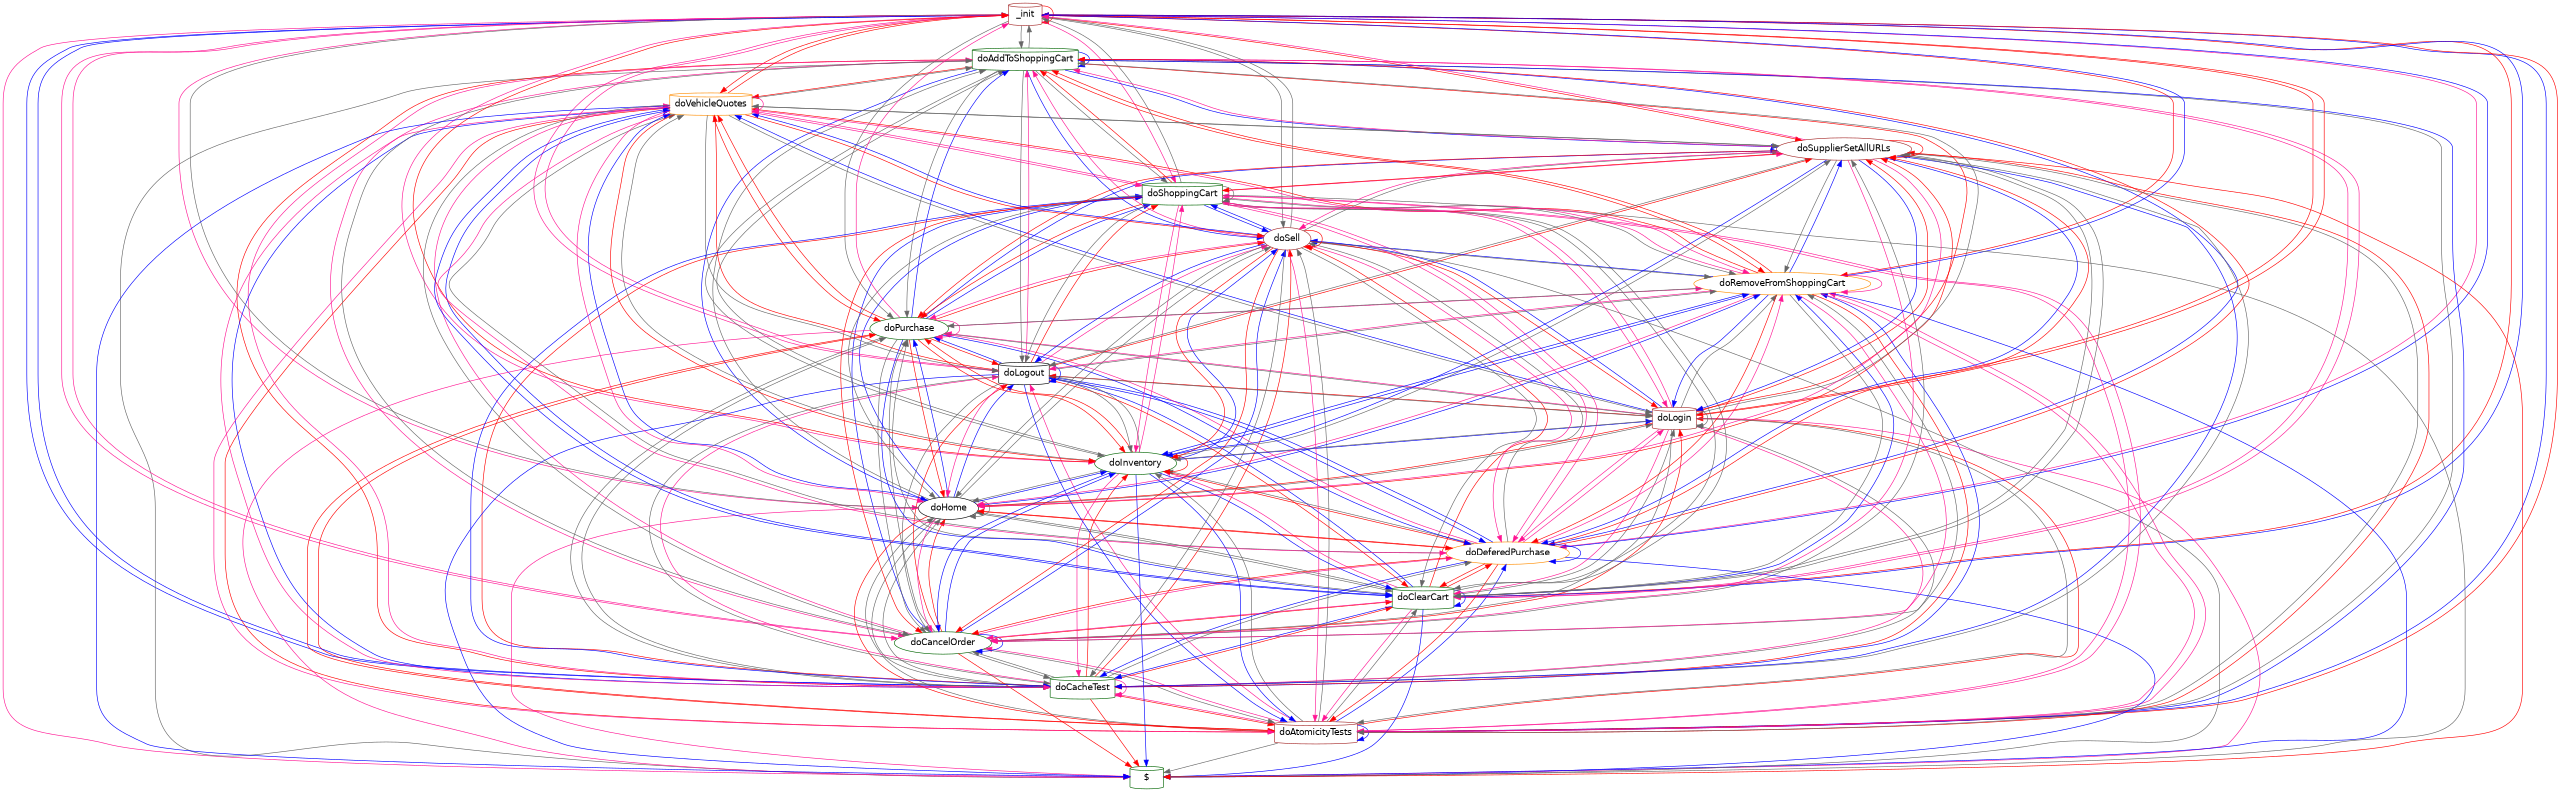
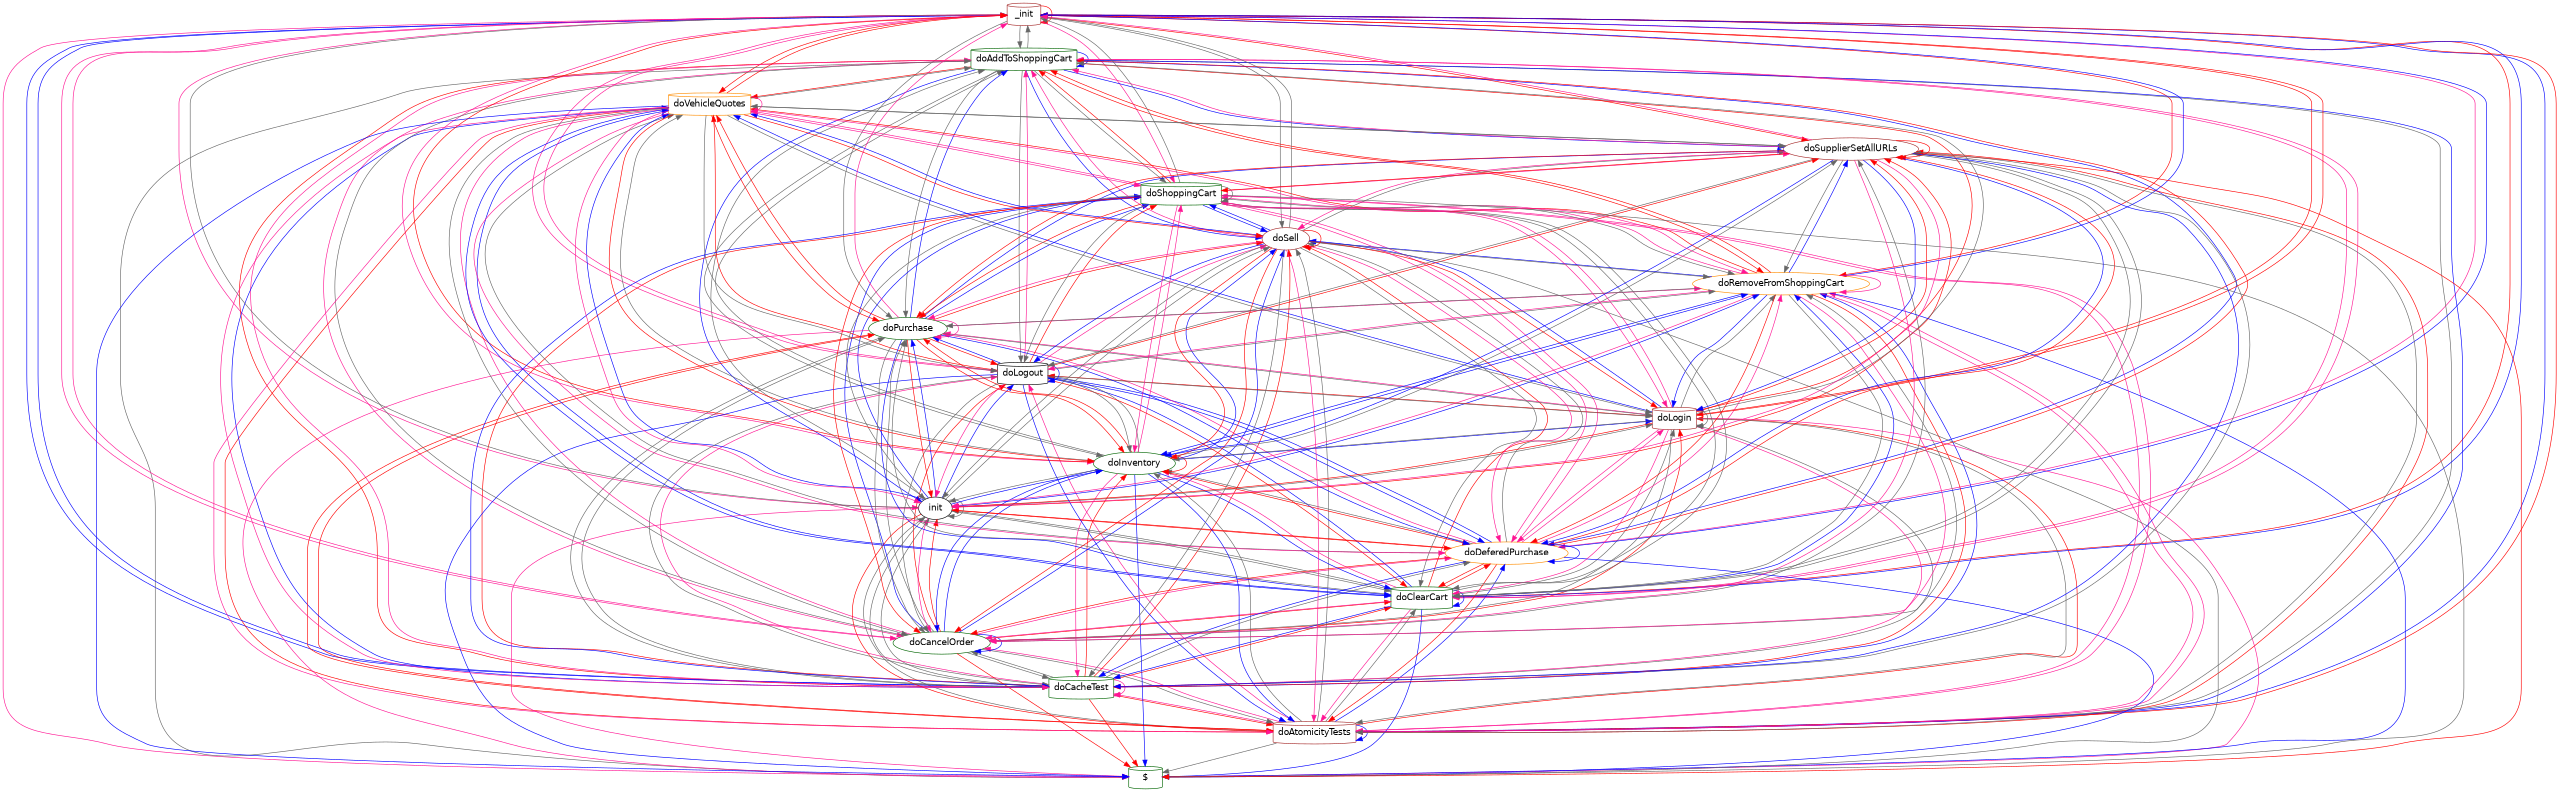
node "doHome": label "doHome" -> "init"
